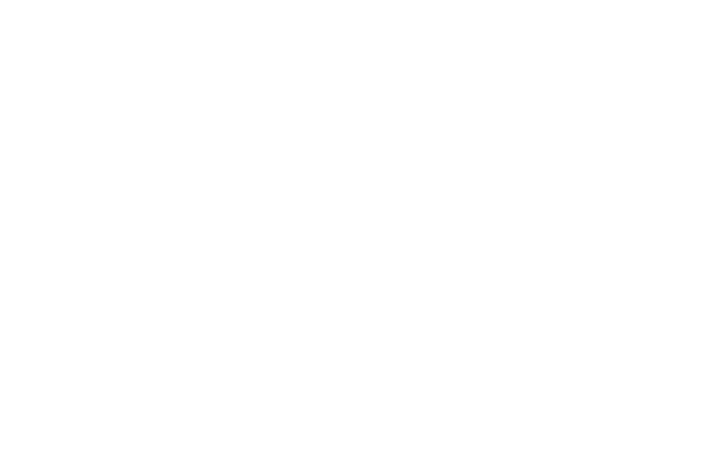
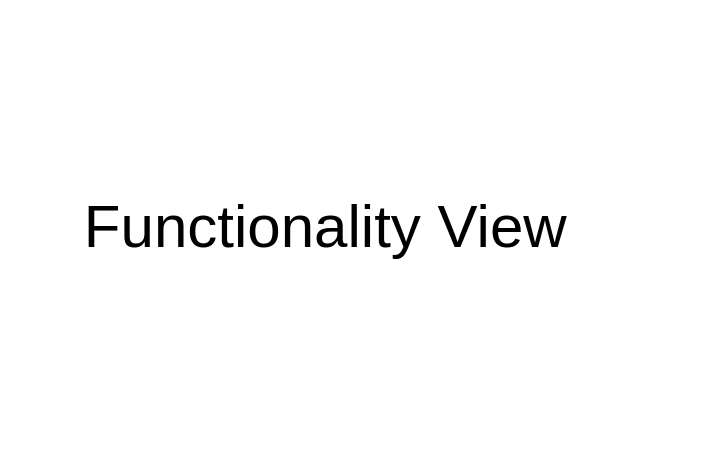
node "Functionality View": added
